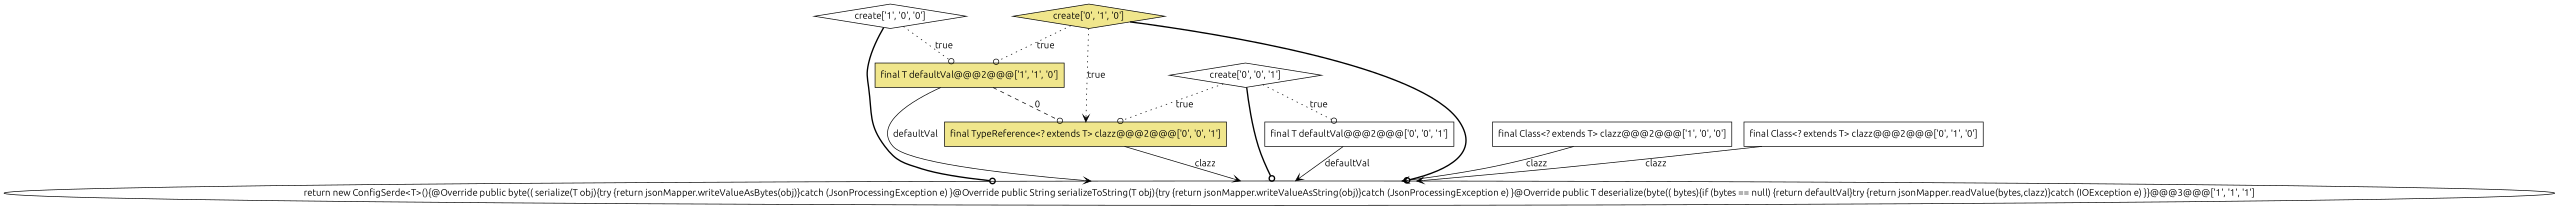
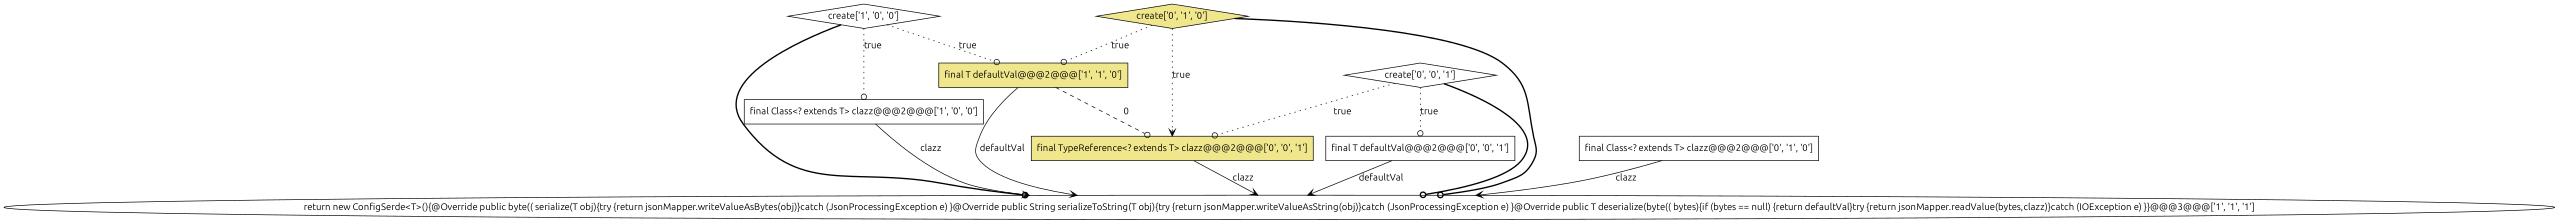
edge "create['1', '0', '0']" -> "final Class<? extends T> clazz@@@2@@@['1', '0', '0']": added, label "true"
